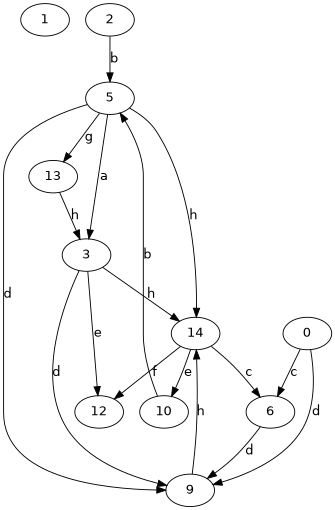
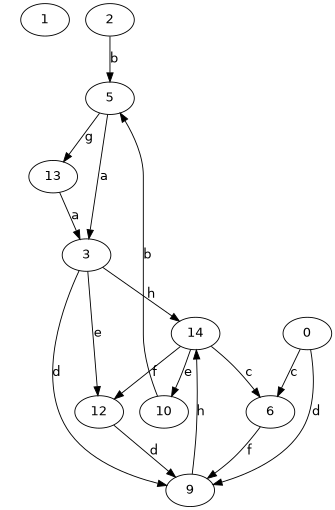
edge "5" -> "14": removed, label "h"
edge "13" -> "3": label "h" -> "a"
edge "5" -> "9": now "12" -> "9"
edge "6" -> "9": label "d" -> "f"
